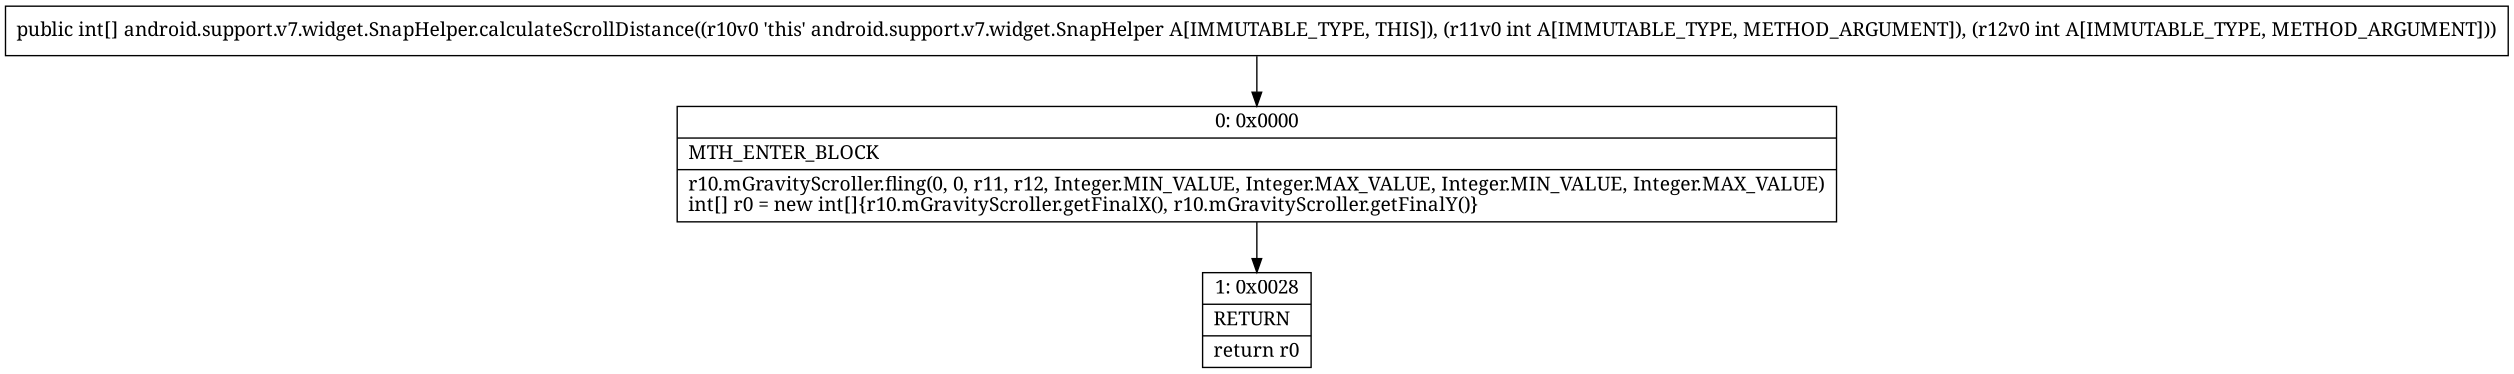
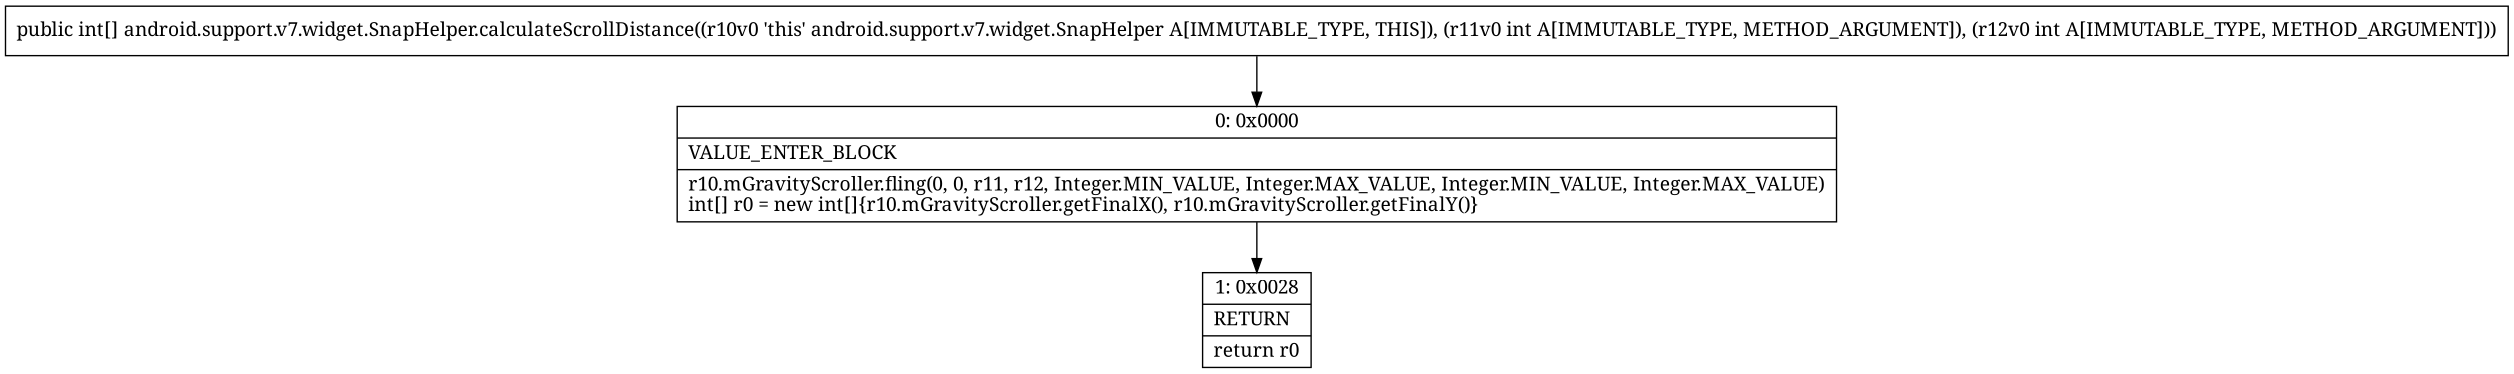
node "0: 0x0000": text "MTH_ENTER_BLOCK" -> "VALUE_ENTER_BLOCK"
